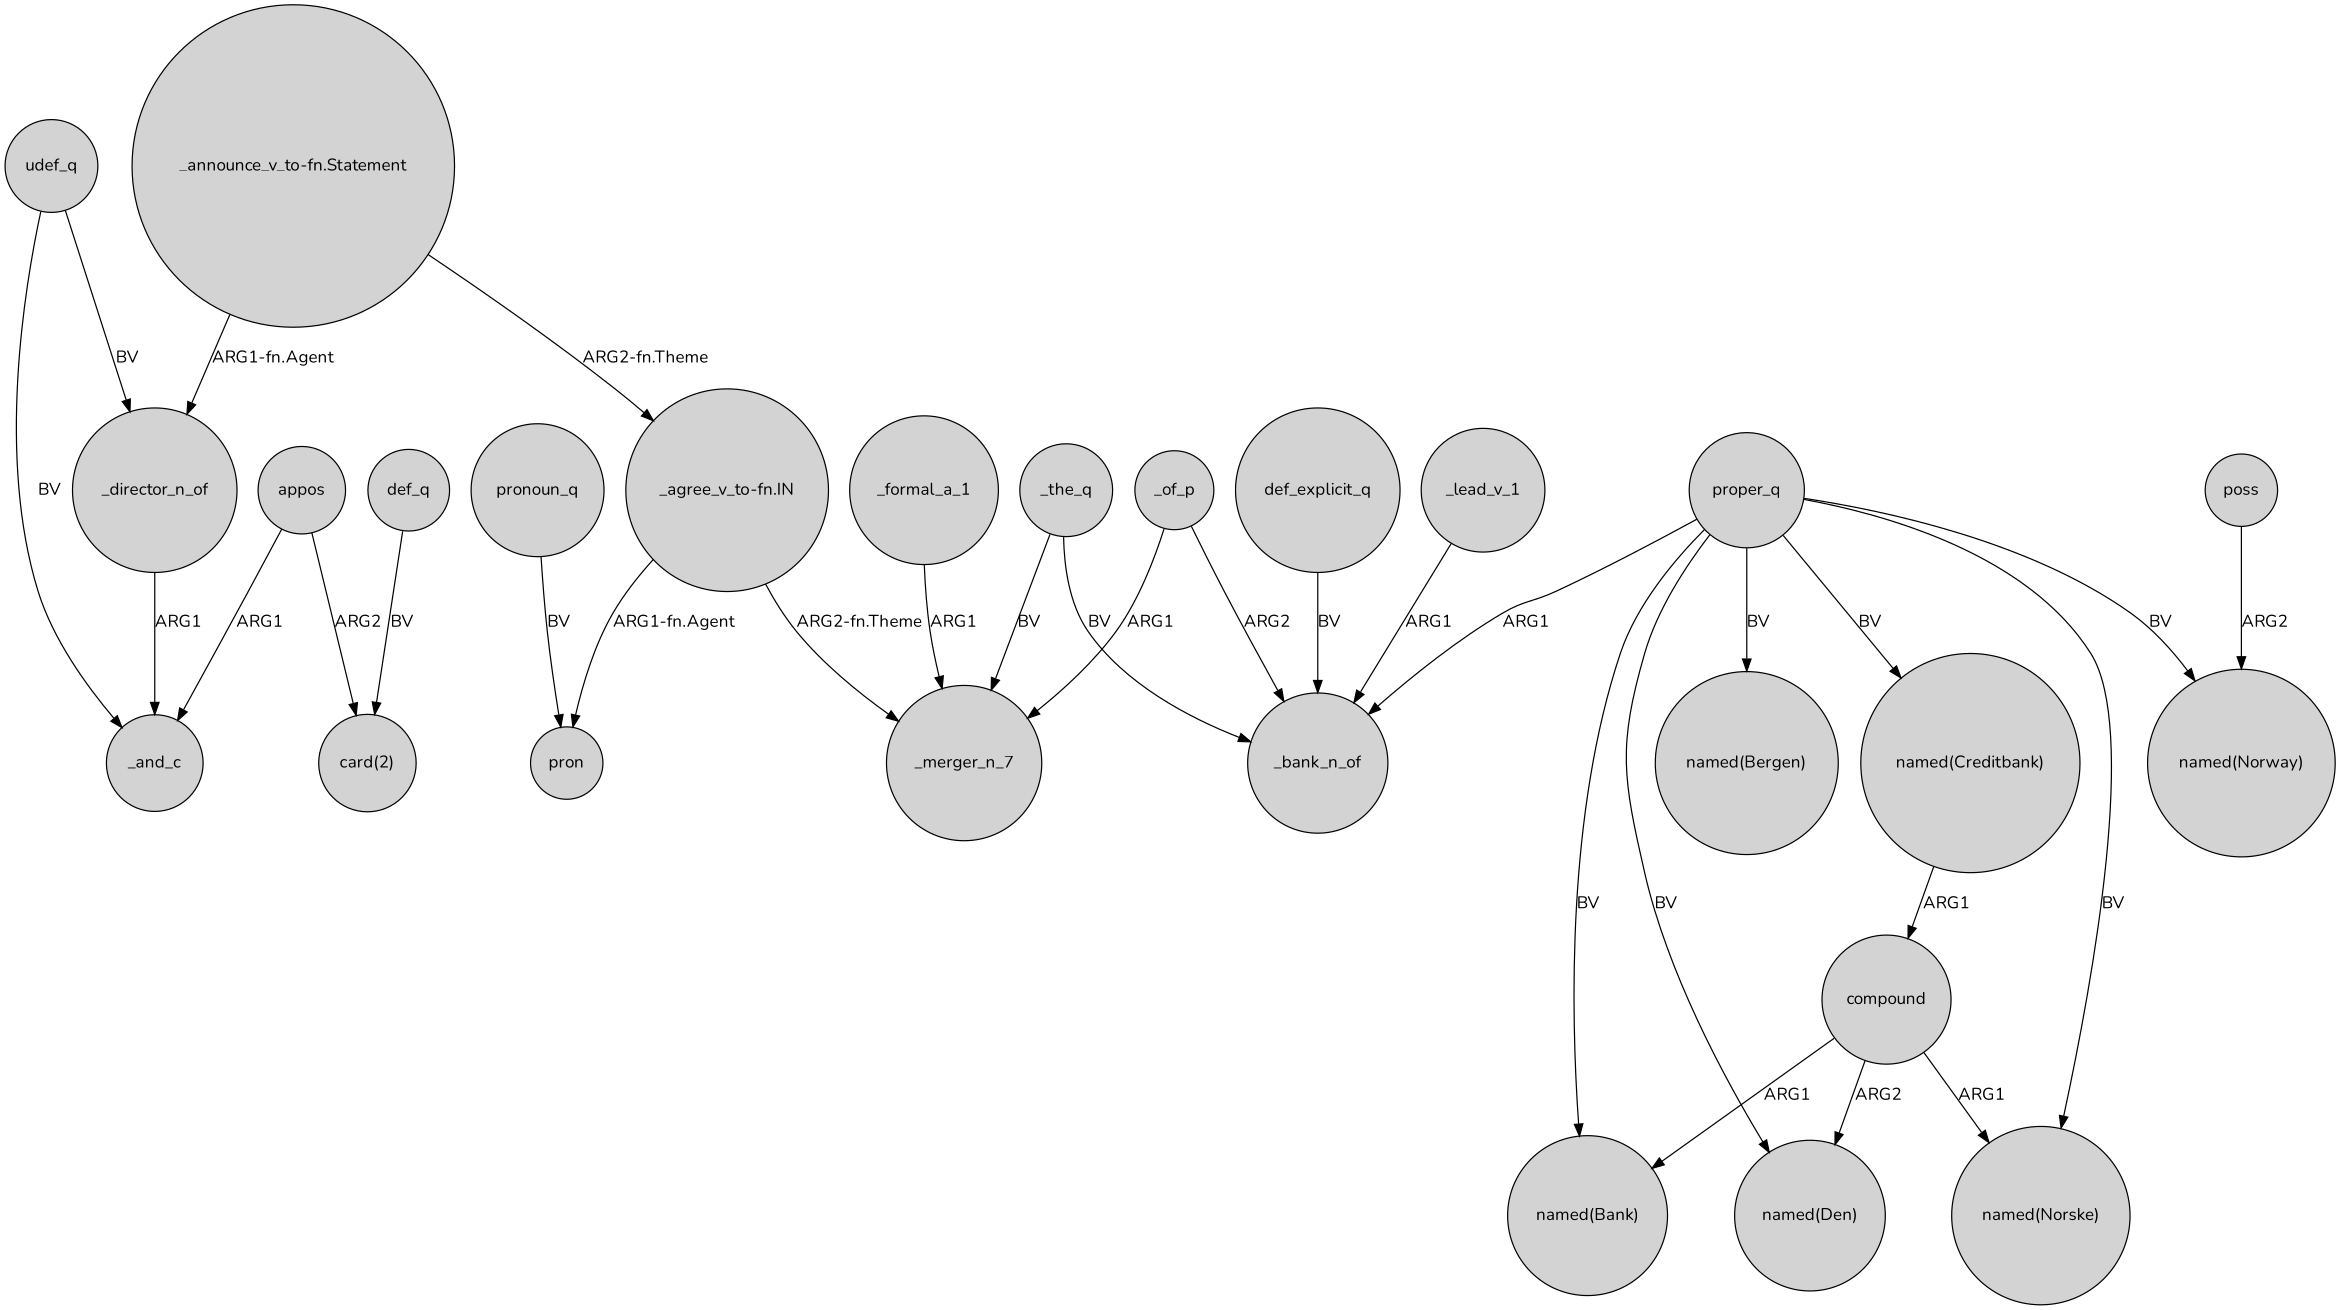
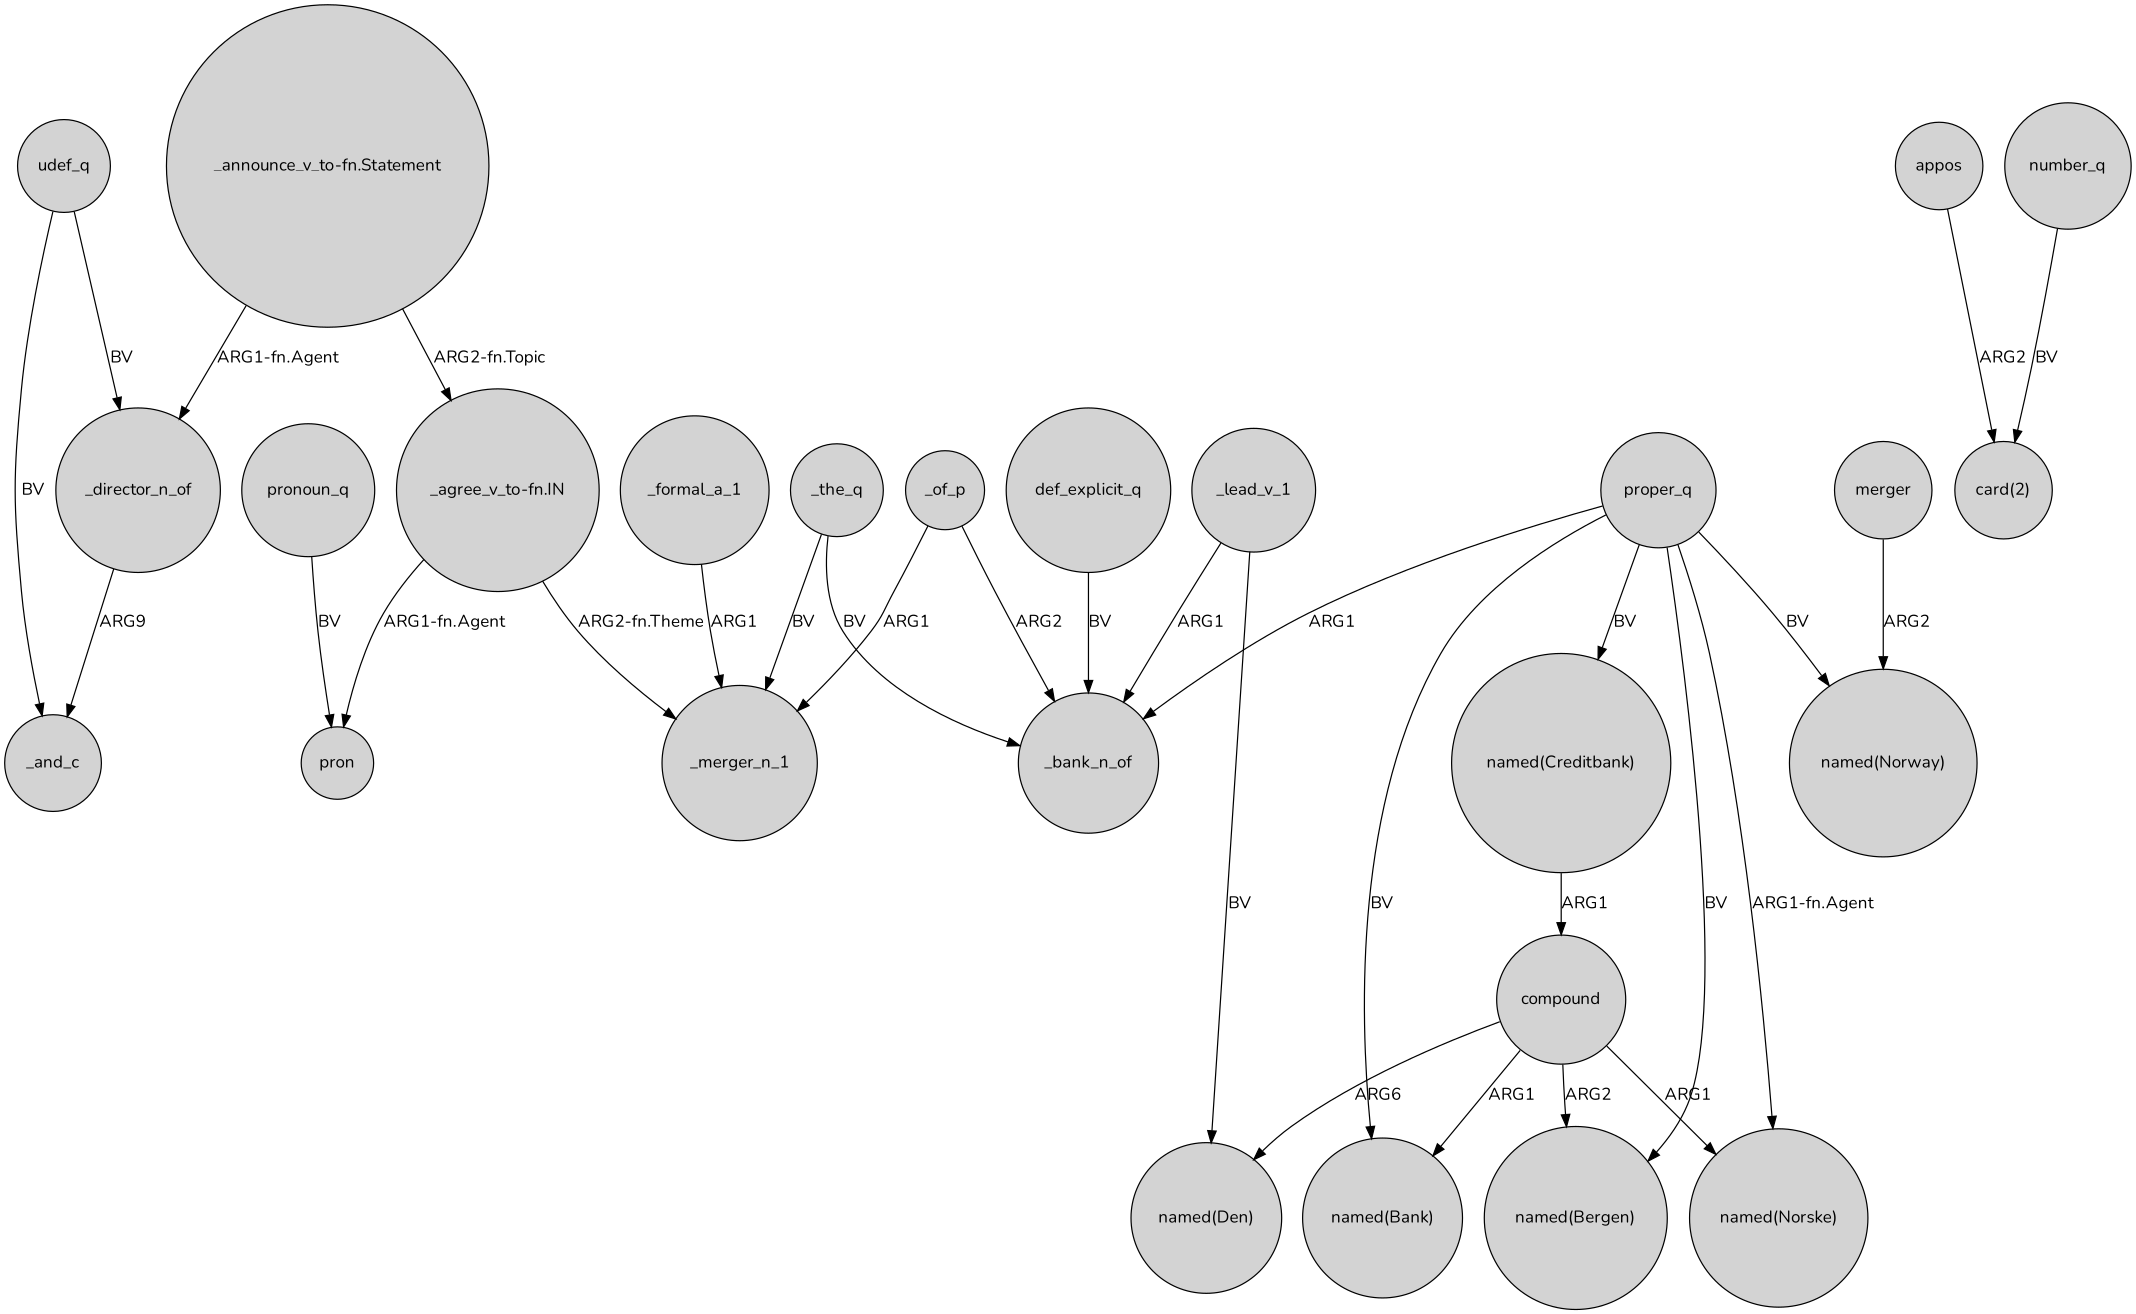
edge "_announce_v_to-fn.Statement" -> "_agree_v_to-fn.IN": label "ARG2-fn.Theme" -> "ARG2-fn.Topic"
node "def_q": label "def_q" -> "number_q"
node "poss": label "poss" -> "merger"
edge "appos" -> "_and_c": removed, label "ARG1"
edge "_director_n_of" -> "_and_c": label "ARG1" -> "ARG9"
node "_merger_n_7": label "_merger_n_7" -> "_merger_n_1"
edge "proper_q" -> "named(Den)": now "_lead_v_1" -> "named(Den)"
edge "proper_q" -> "named(Norske)": label "BV" -> "ARG1-fn.Agent"
edge "compound" -> "named(Bergen)": added, label "ARG2"
edge "compound" -> "named(Den)": label "ARG2" -> "ARG6"
